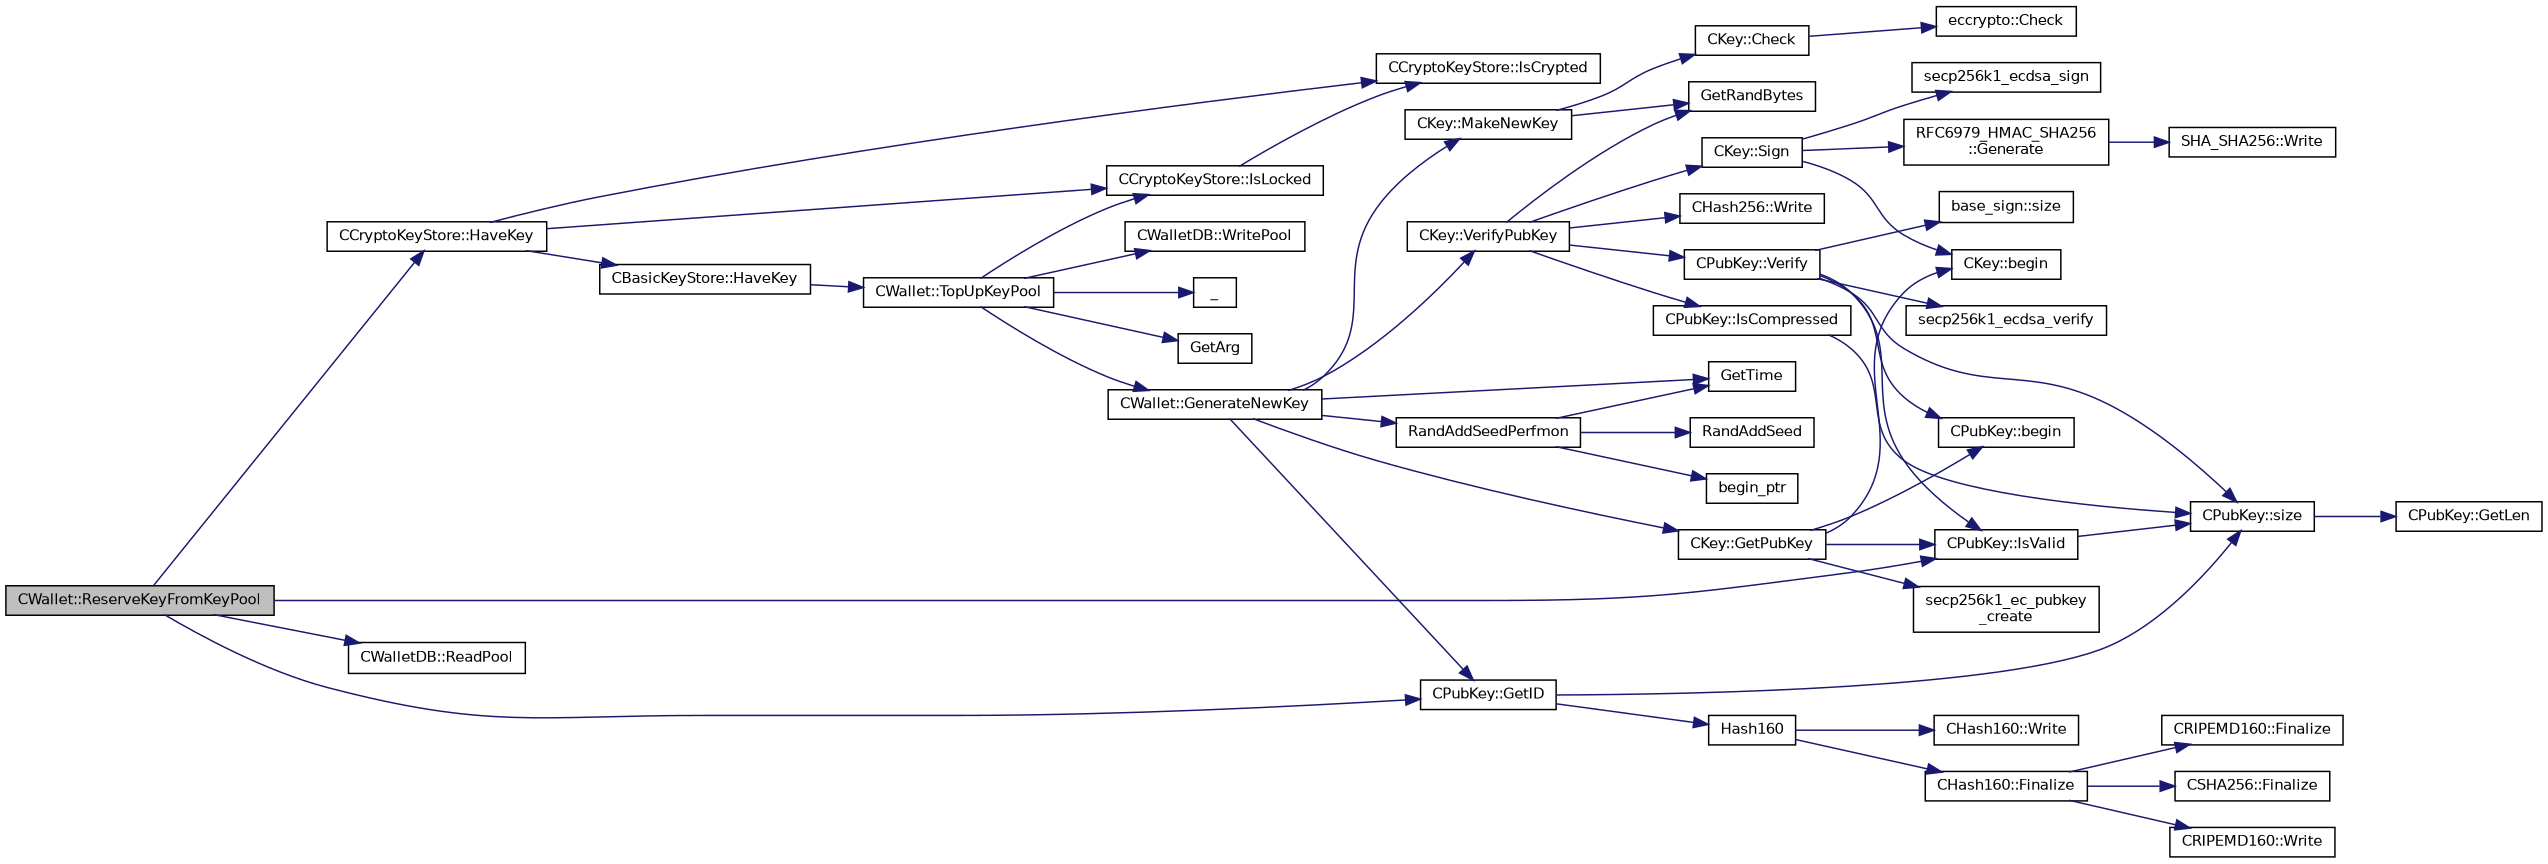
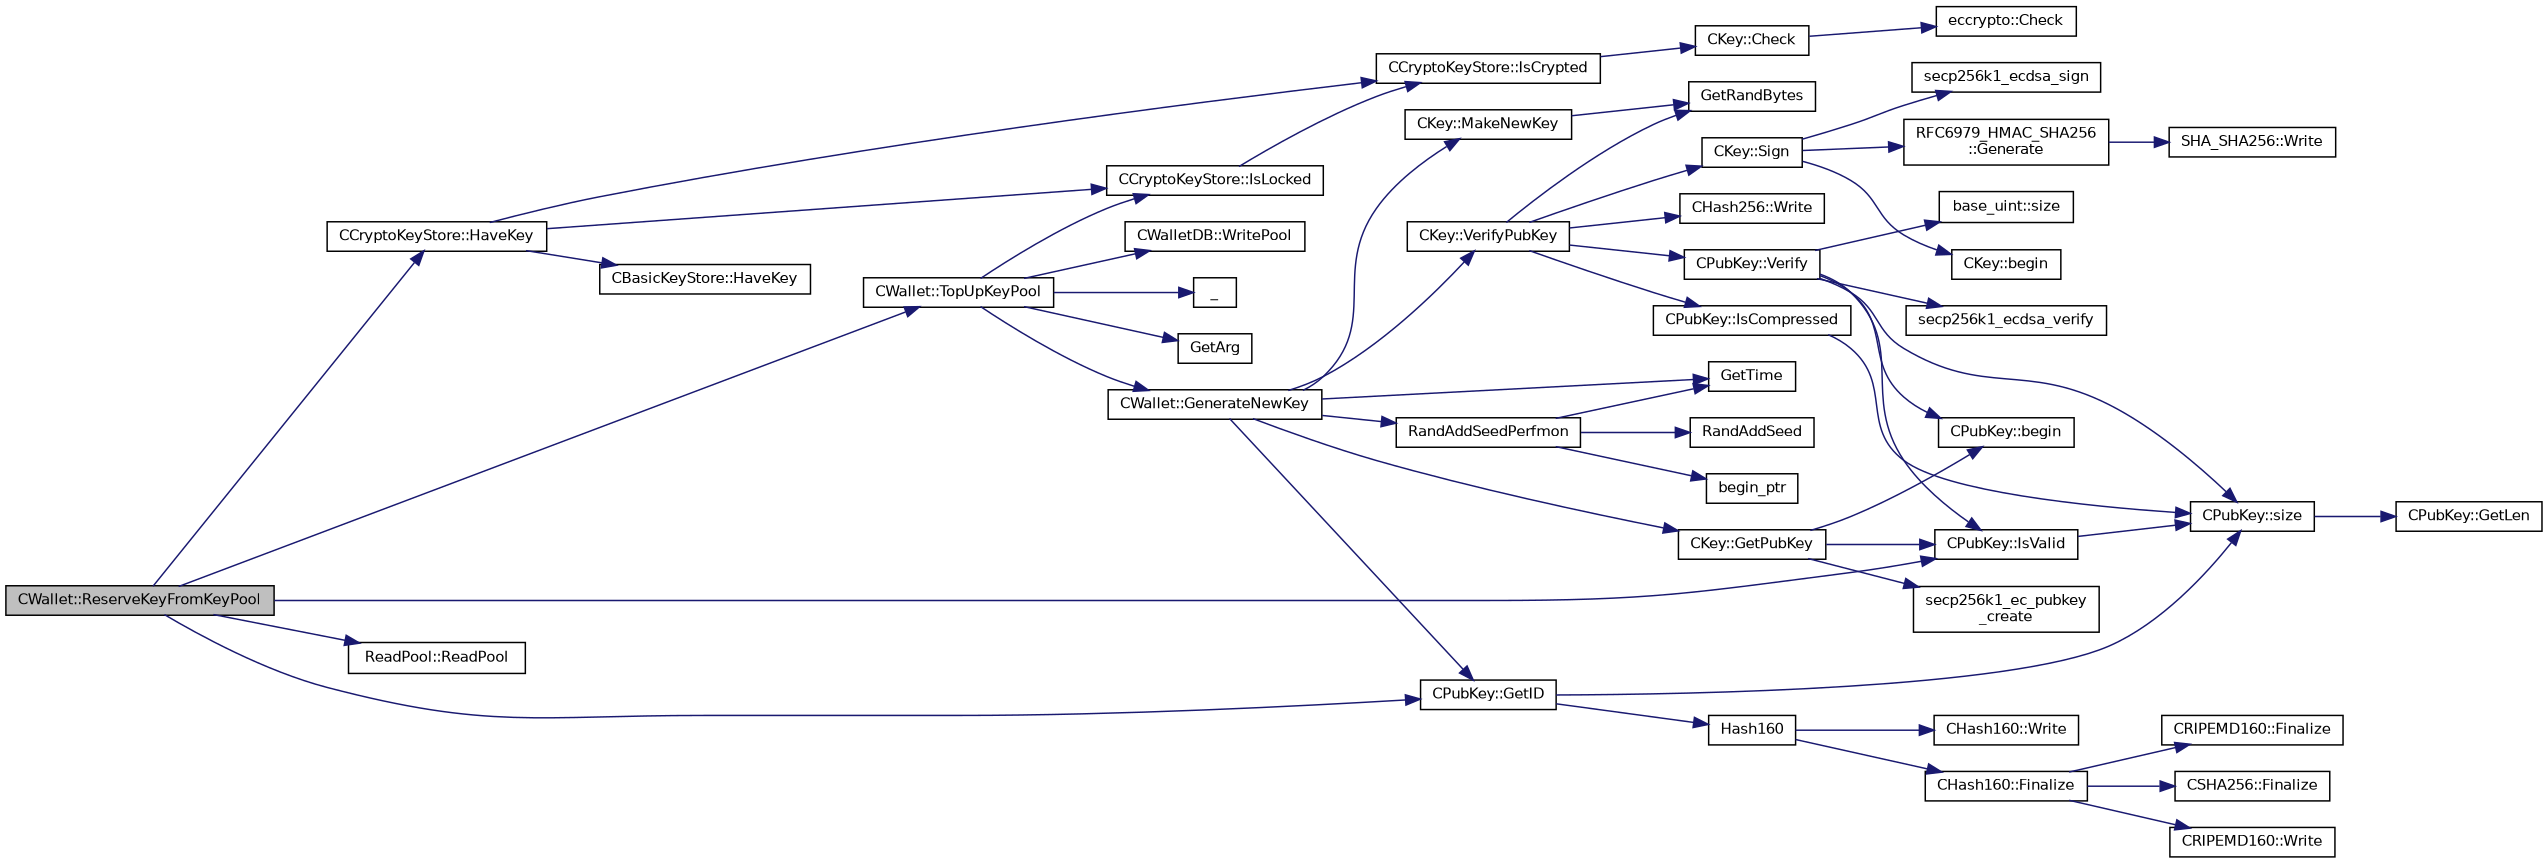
edge "CKey::MakeNewKey" -> "CKey::Check": now "CCryptoKeyStore::IsCrypted" -> "CKey::Check"
node "base_sign::size": label "base_sign::size" -> "base_uint::size"
edge "CBasicKeyStore::HaveKey" -> "CWallet::TopUpKeyPool": now "CWallet::ReserveKeyFromKeyPool" -> "CWallet::TopUpKeyPool"
edge "CKey::GetPubKey" -> "CKey::begin": removed
node "CWalletDB::ReadPool": label "CWalletDB::ReadPool" -> "ReadPool::ReadPool"
